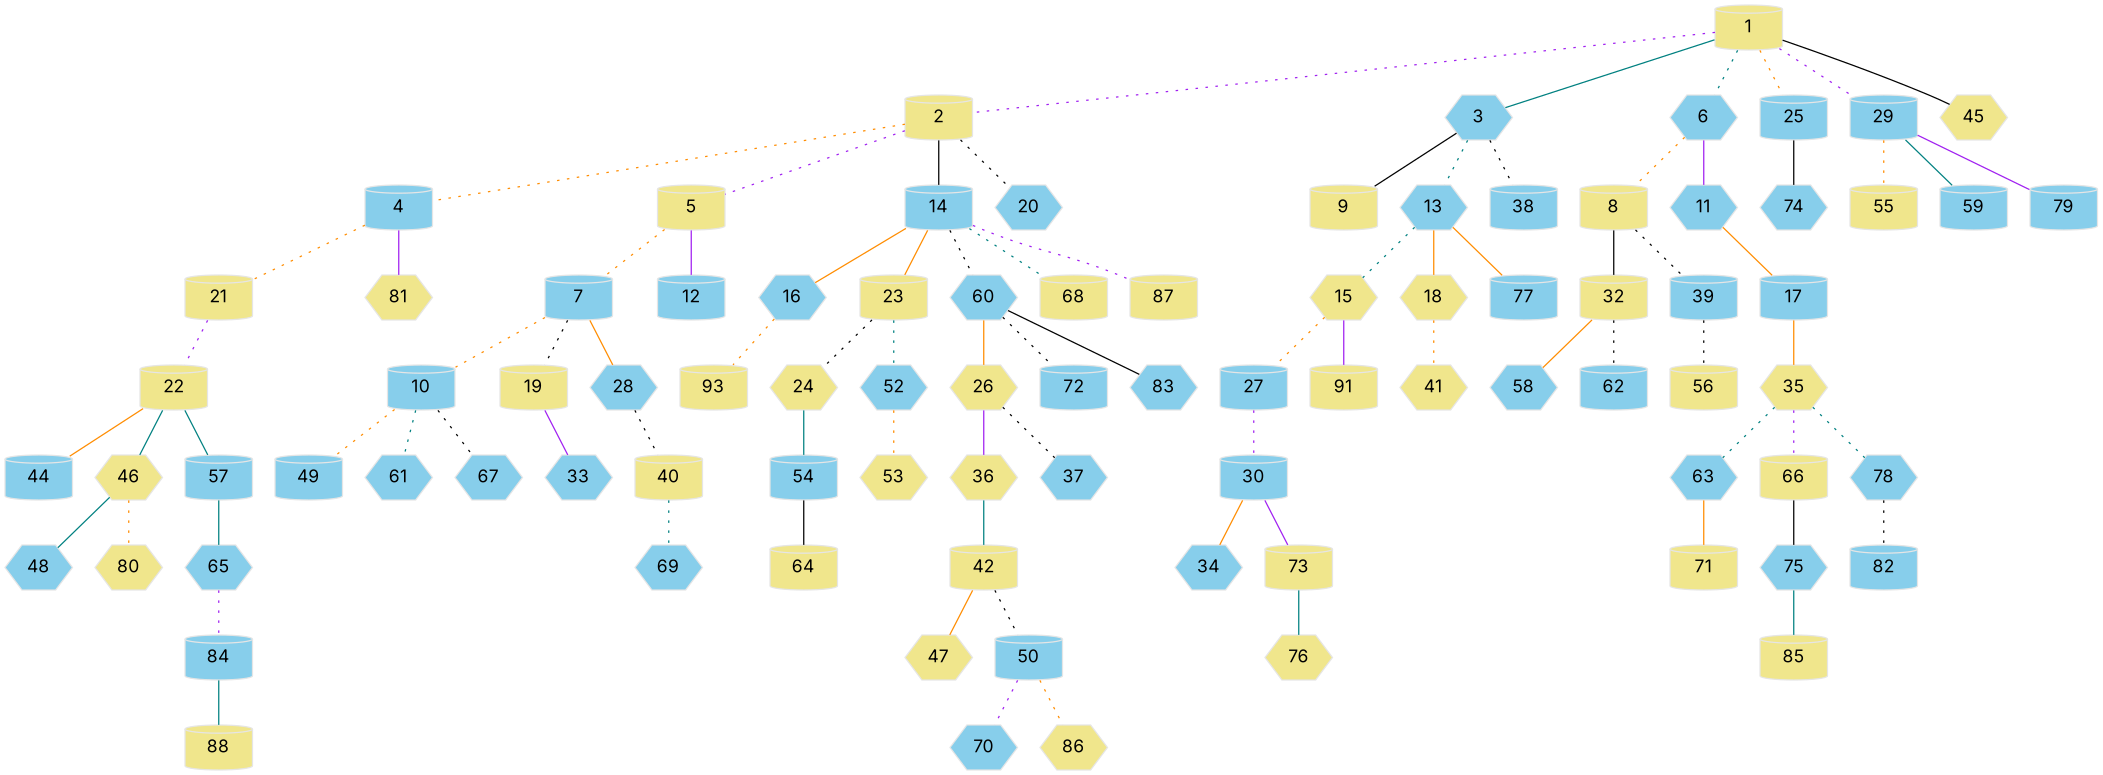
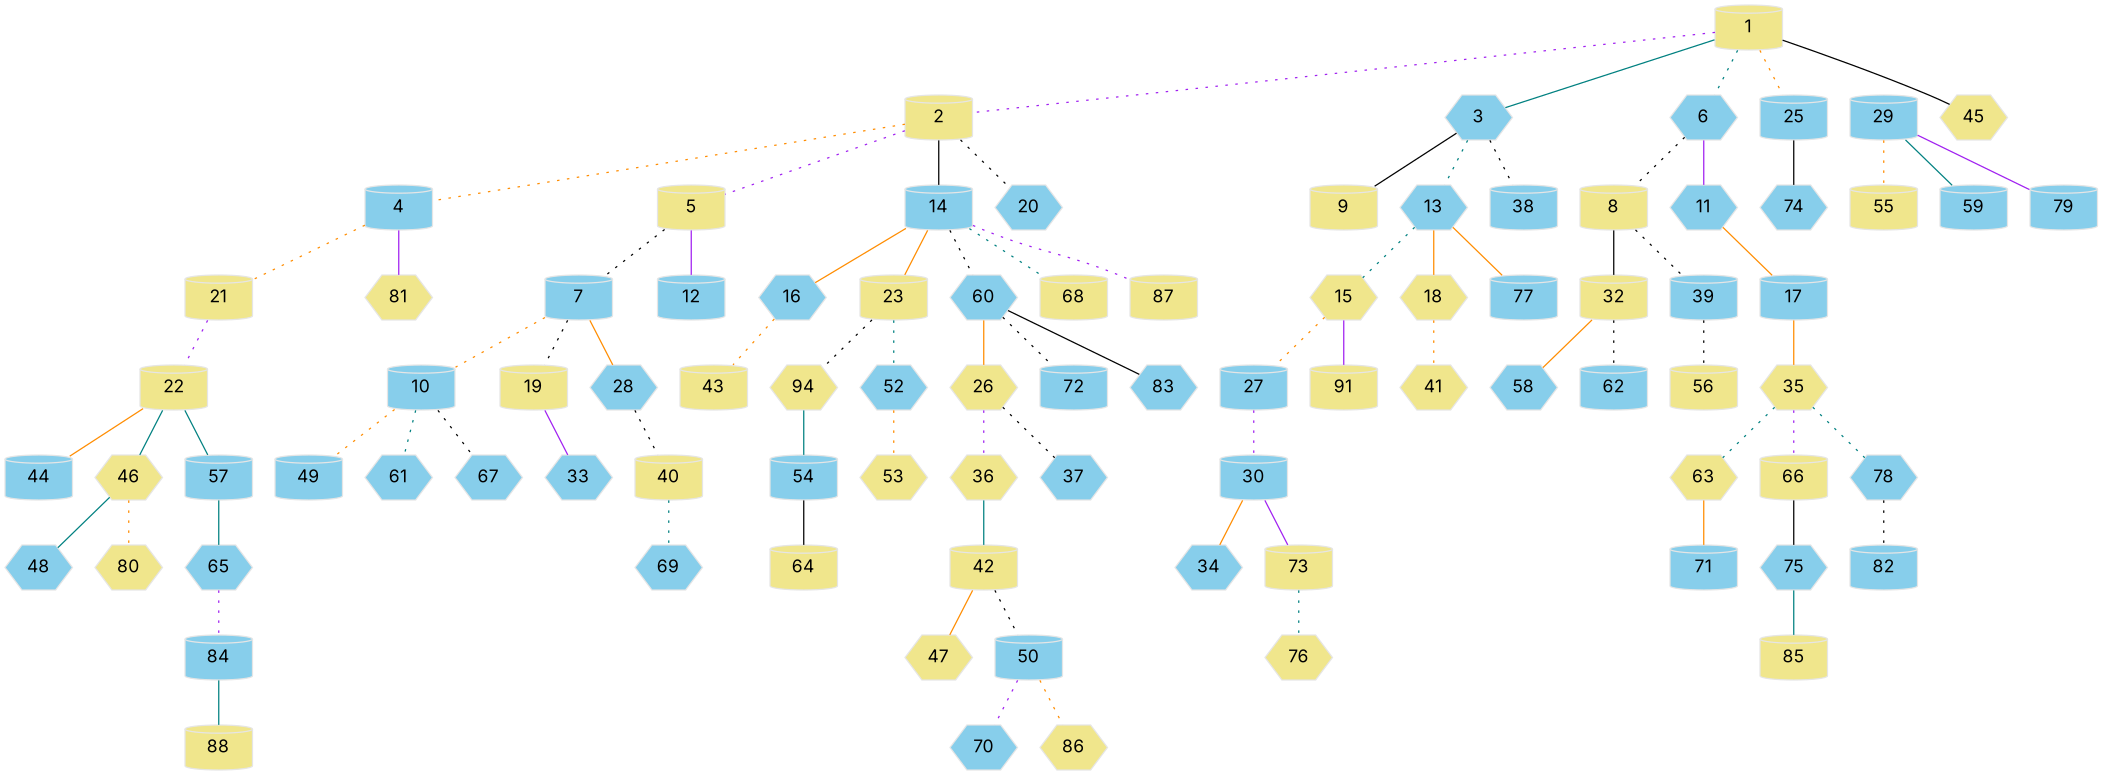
edge "1" -- "29": removed
edge "6" -- "8": color darkorange -> black
edge "5" -- "7": color darkorange -> black
node "93": label "93" -> "43"
node "24": label "24" -> "94"
edge "26" -- "36": style solid -> dotted
node "63": fillcolor skyblue -> khaki
node "71": fillcolor khaki -> skyblue
edge "73" -- "76": style solid -> dotted
